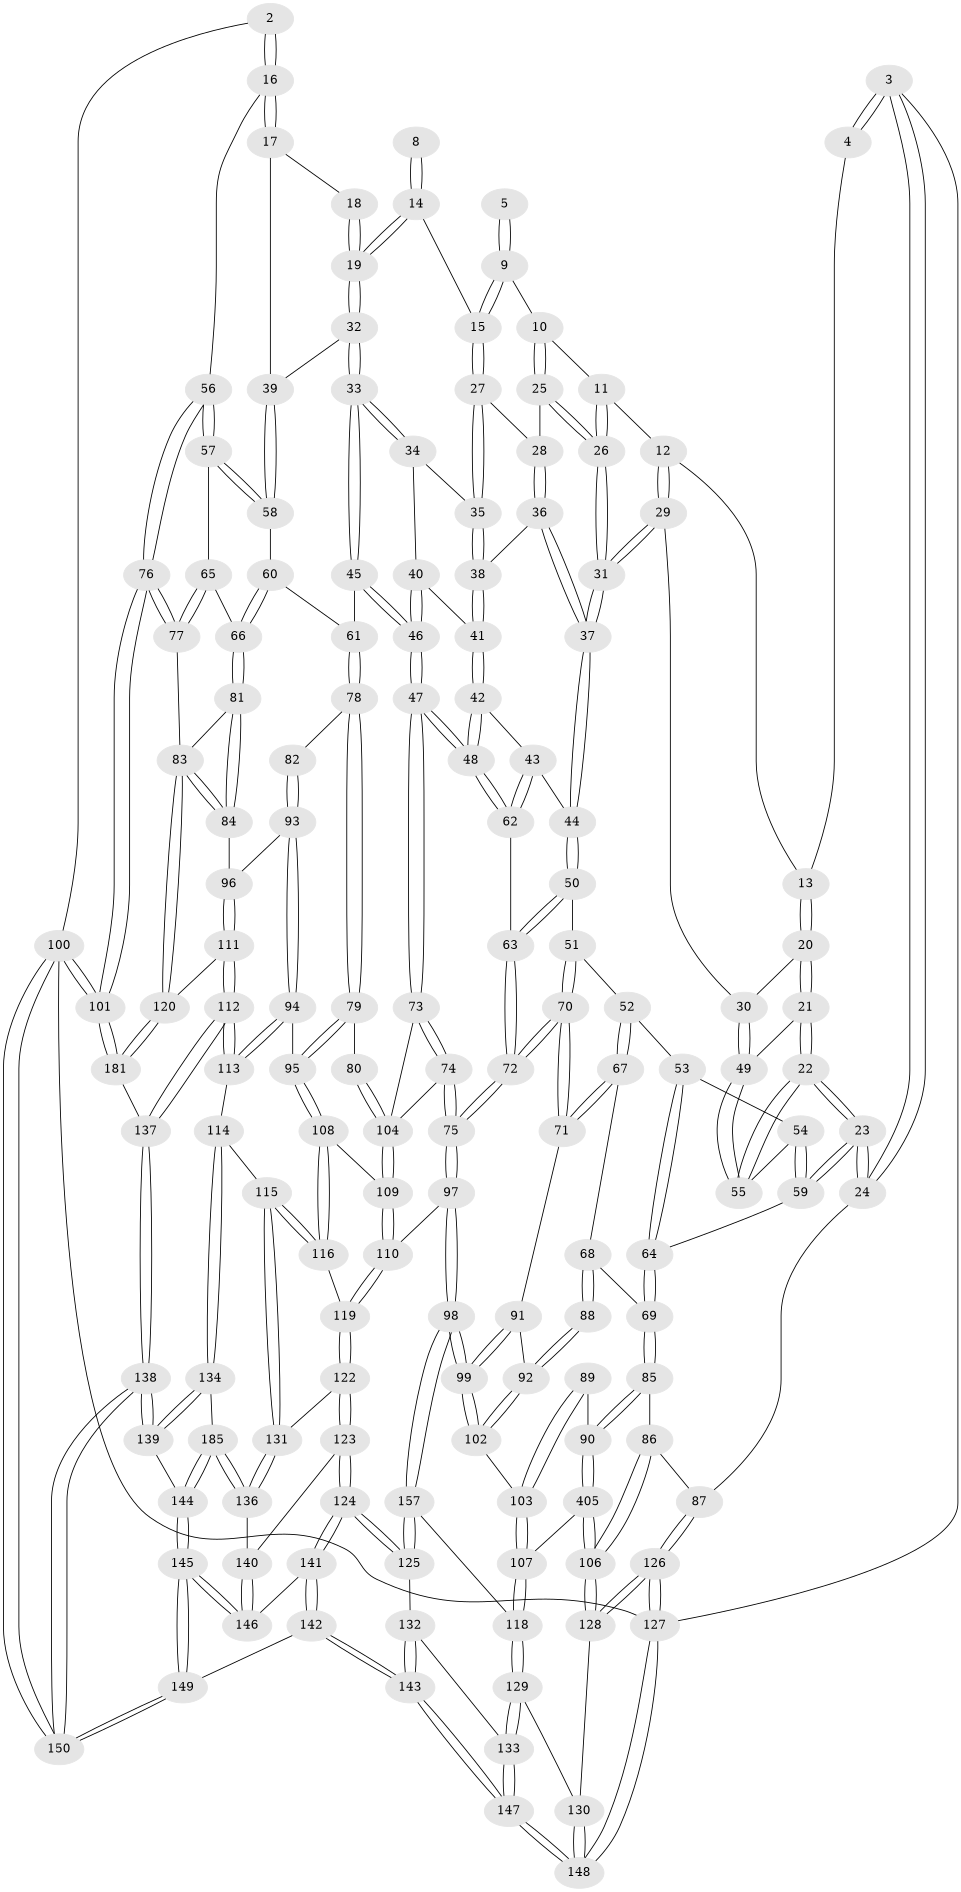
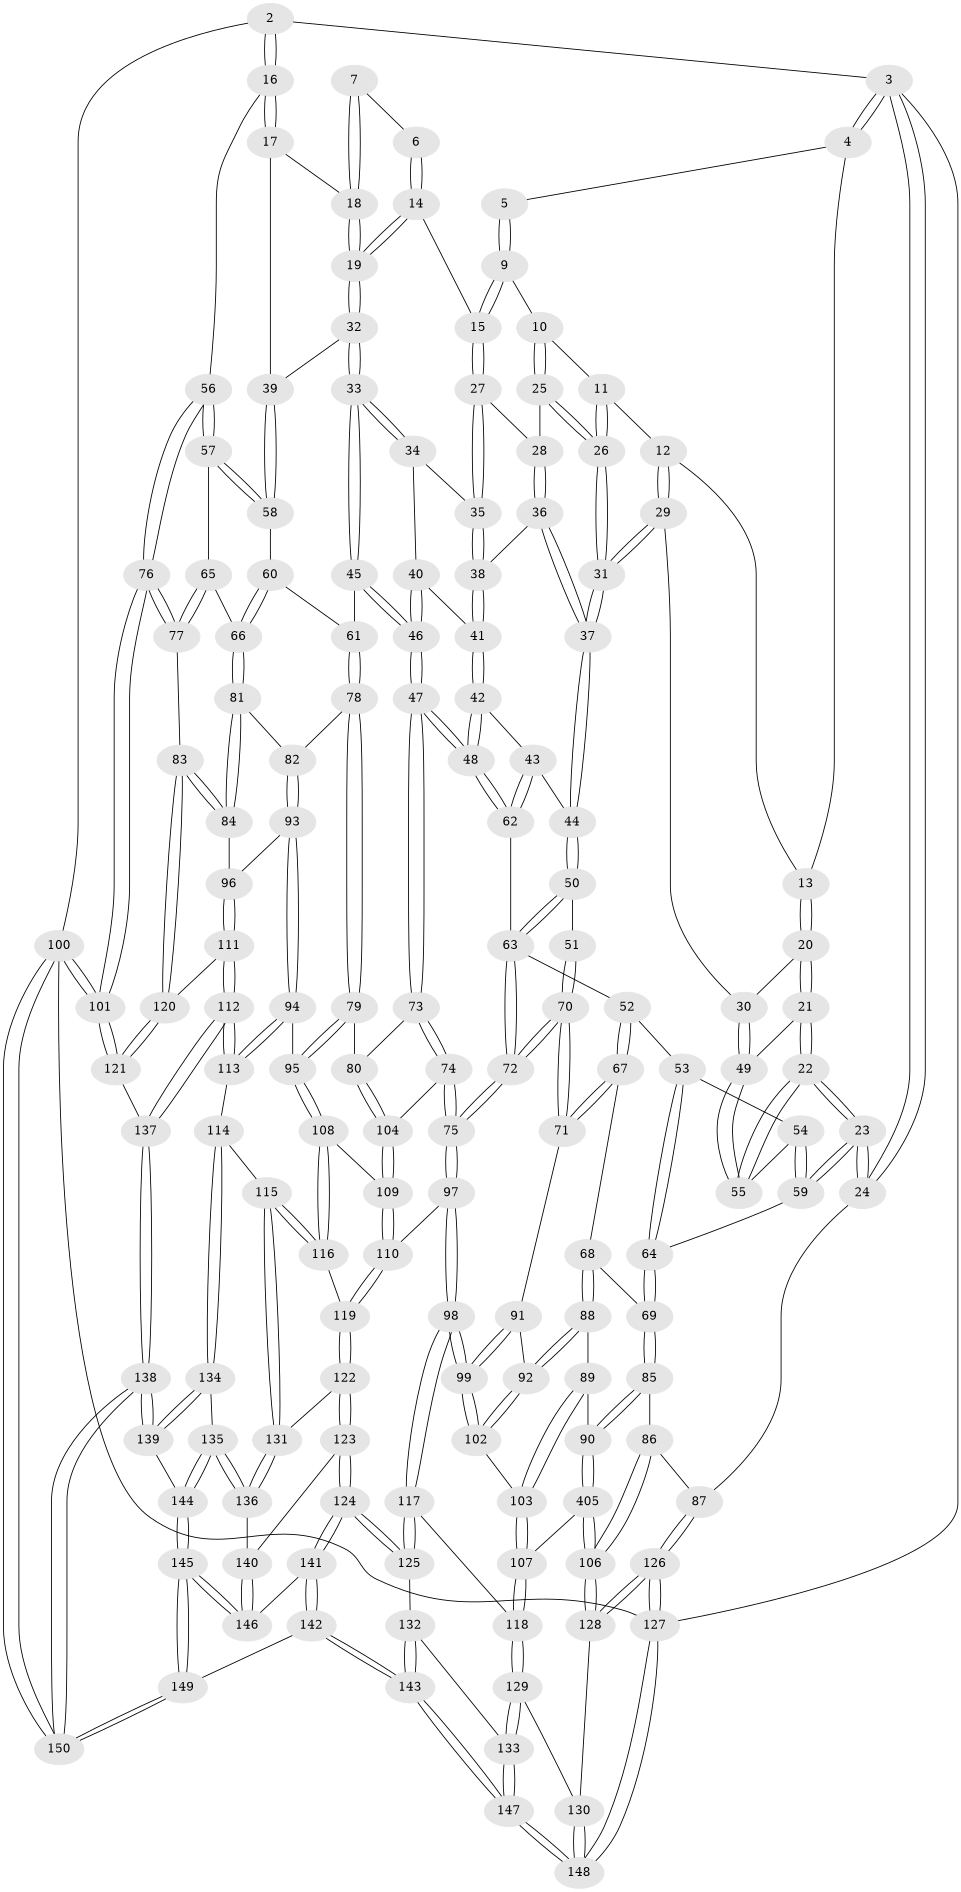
edge "2" -- "3": added
node "7": added
node "8": label "8" -> "6"
edge "4" -- "5": added
edge "81" -- "83": now "81" -- "82"
edge "51" -- "52": now "63" -- "52"
node "181": label "181" -> "121"
edge "73" -- "104": now "73" -- "80"
edge "88" -- "89": added
node "185": label "185" -> "135"
node "157": label "157" -> "117"
